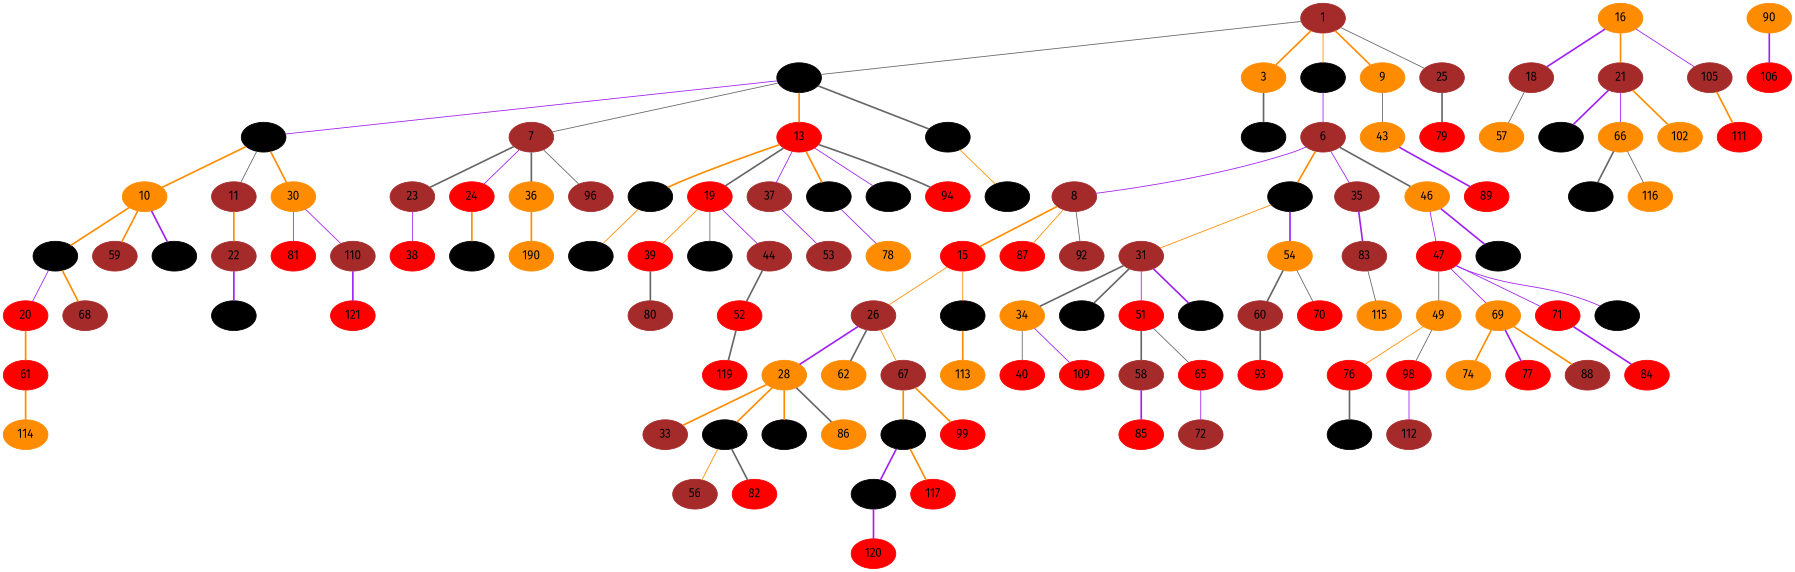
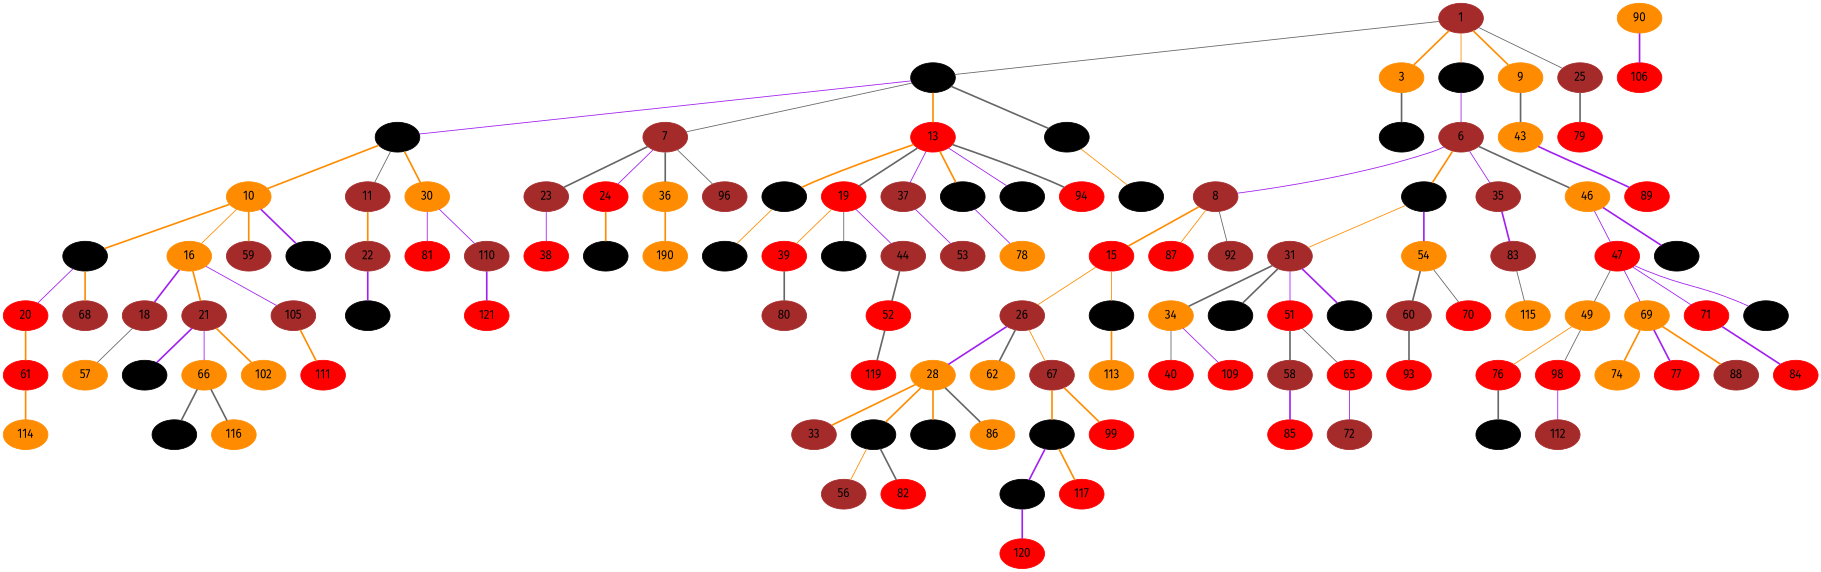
edge "9" -- "43": style solid -> bold
edge "66" -- "116": style solid -> bold
edge "10" -- "16": added
